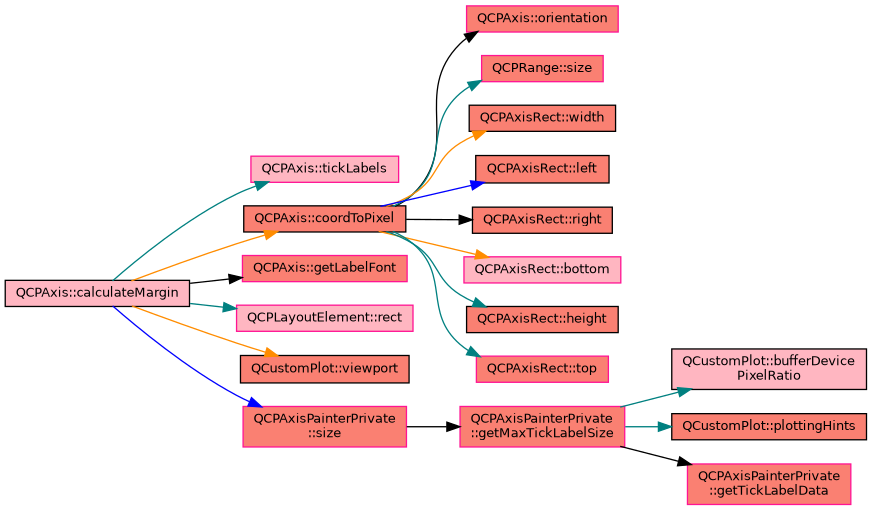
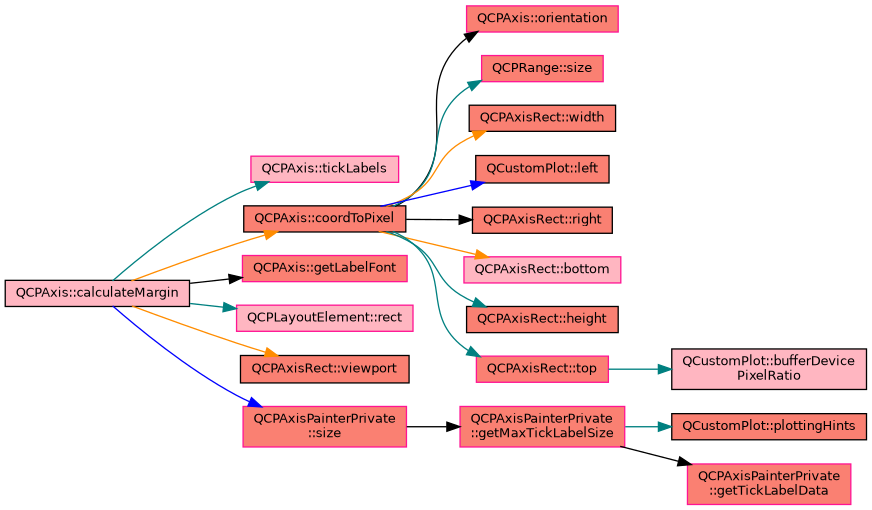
node "QCPAxisRect::left": label "QCPAxisRect::left" -> "QCustomPlot::left"
node "QCustomPlot::viewport": label "QCustomPlot::viewport" -> "QCPAxisRect::viewport"
edge "QCPAxisPainterPrivate ::getMaxTickLabelSize" -> "QCustomPlot::bufferDevice PixelRatio": now "QCPAxisRect::top" -> "QCustomPlot::bufferDevice PixelRatio"
